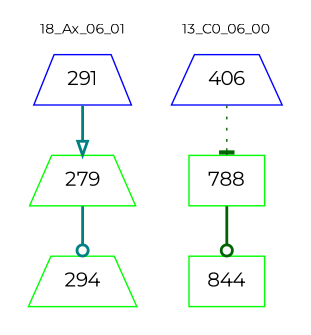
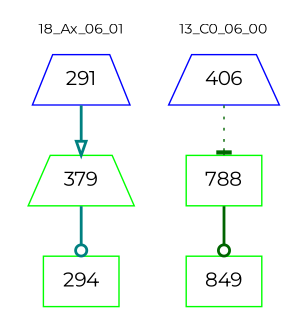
node "279": label "279" -> "379"
node "294": shape trapezium -> box
node "844": label "844" -> "849"
